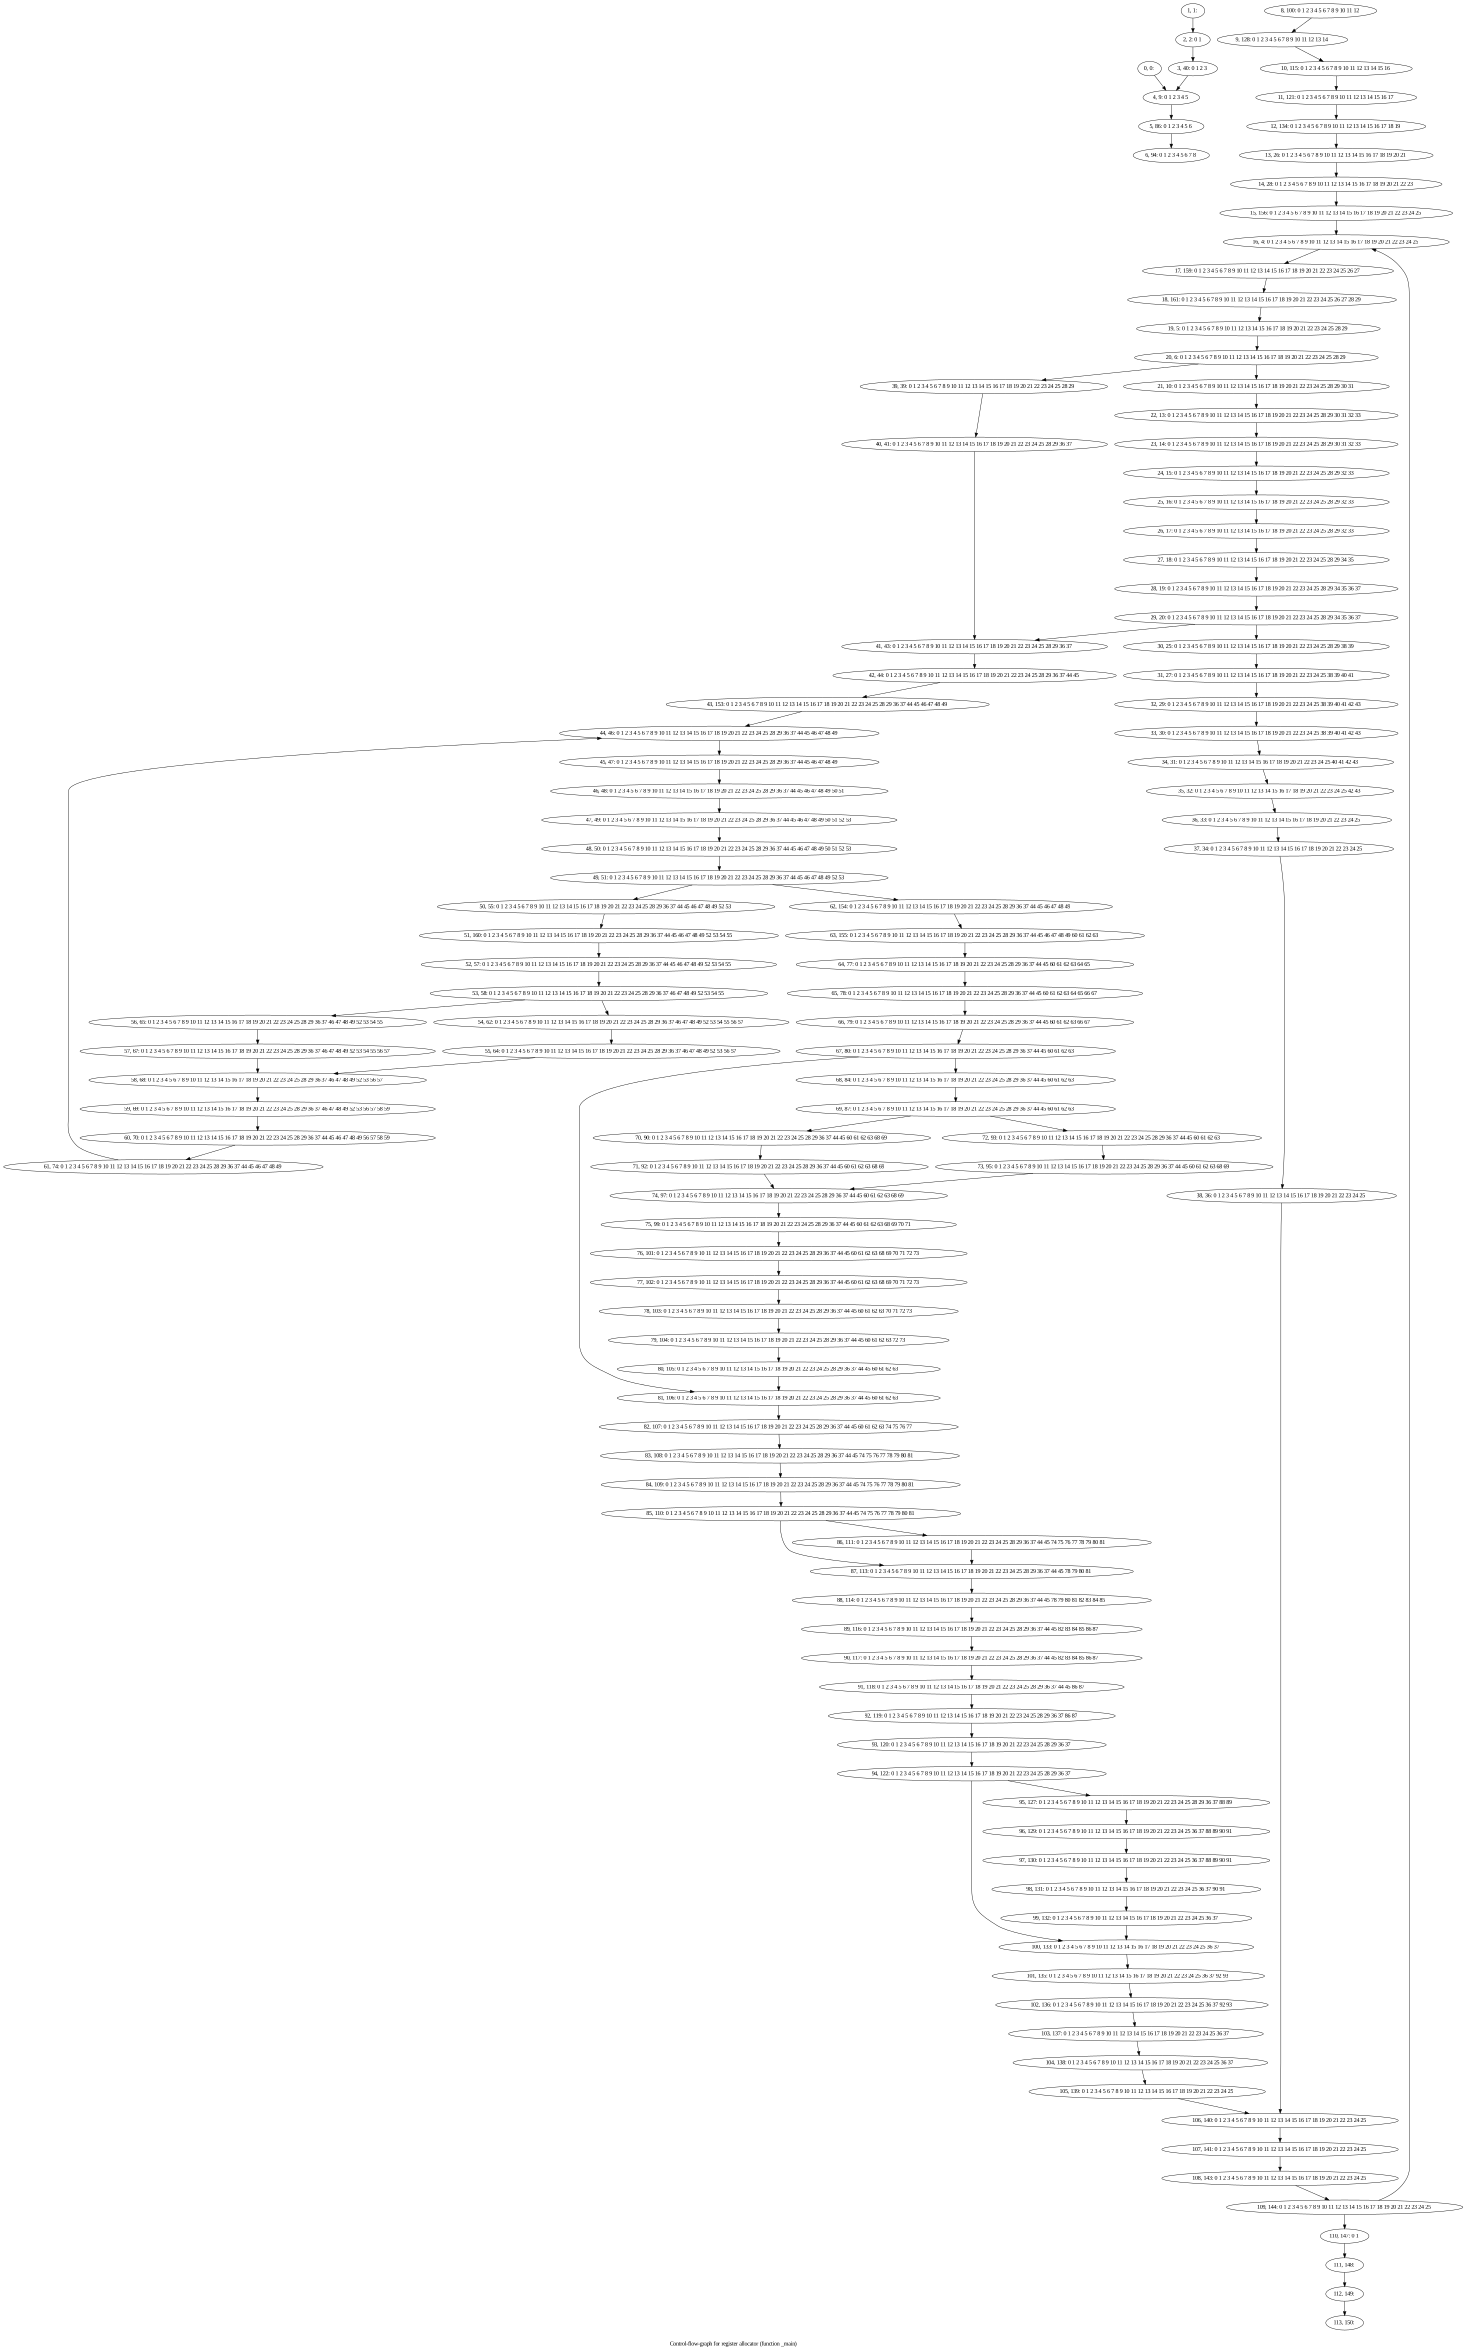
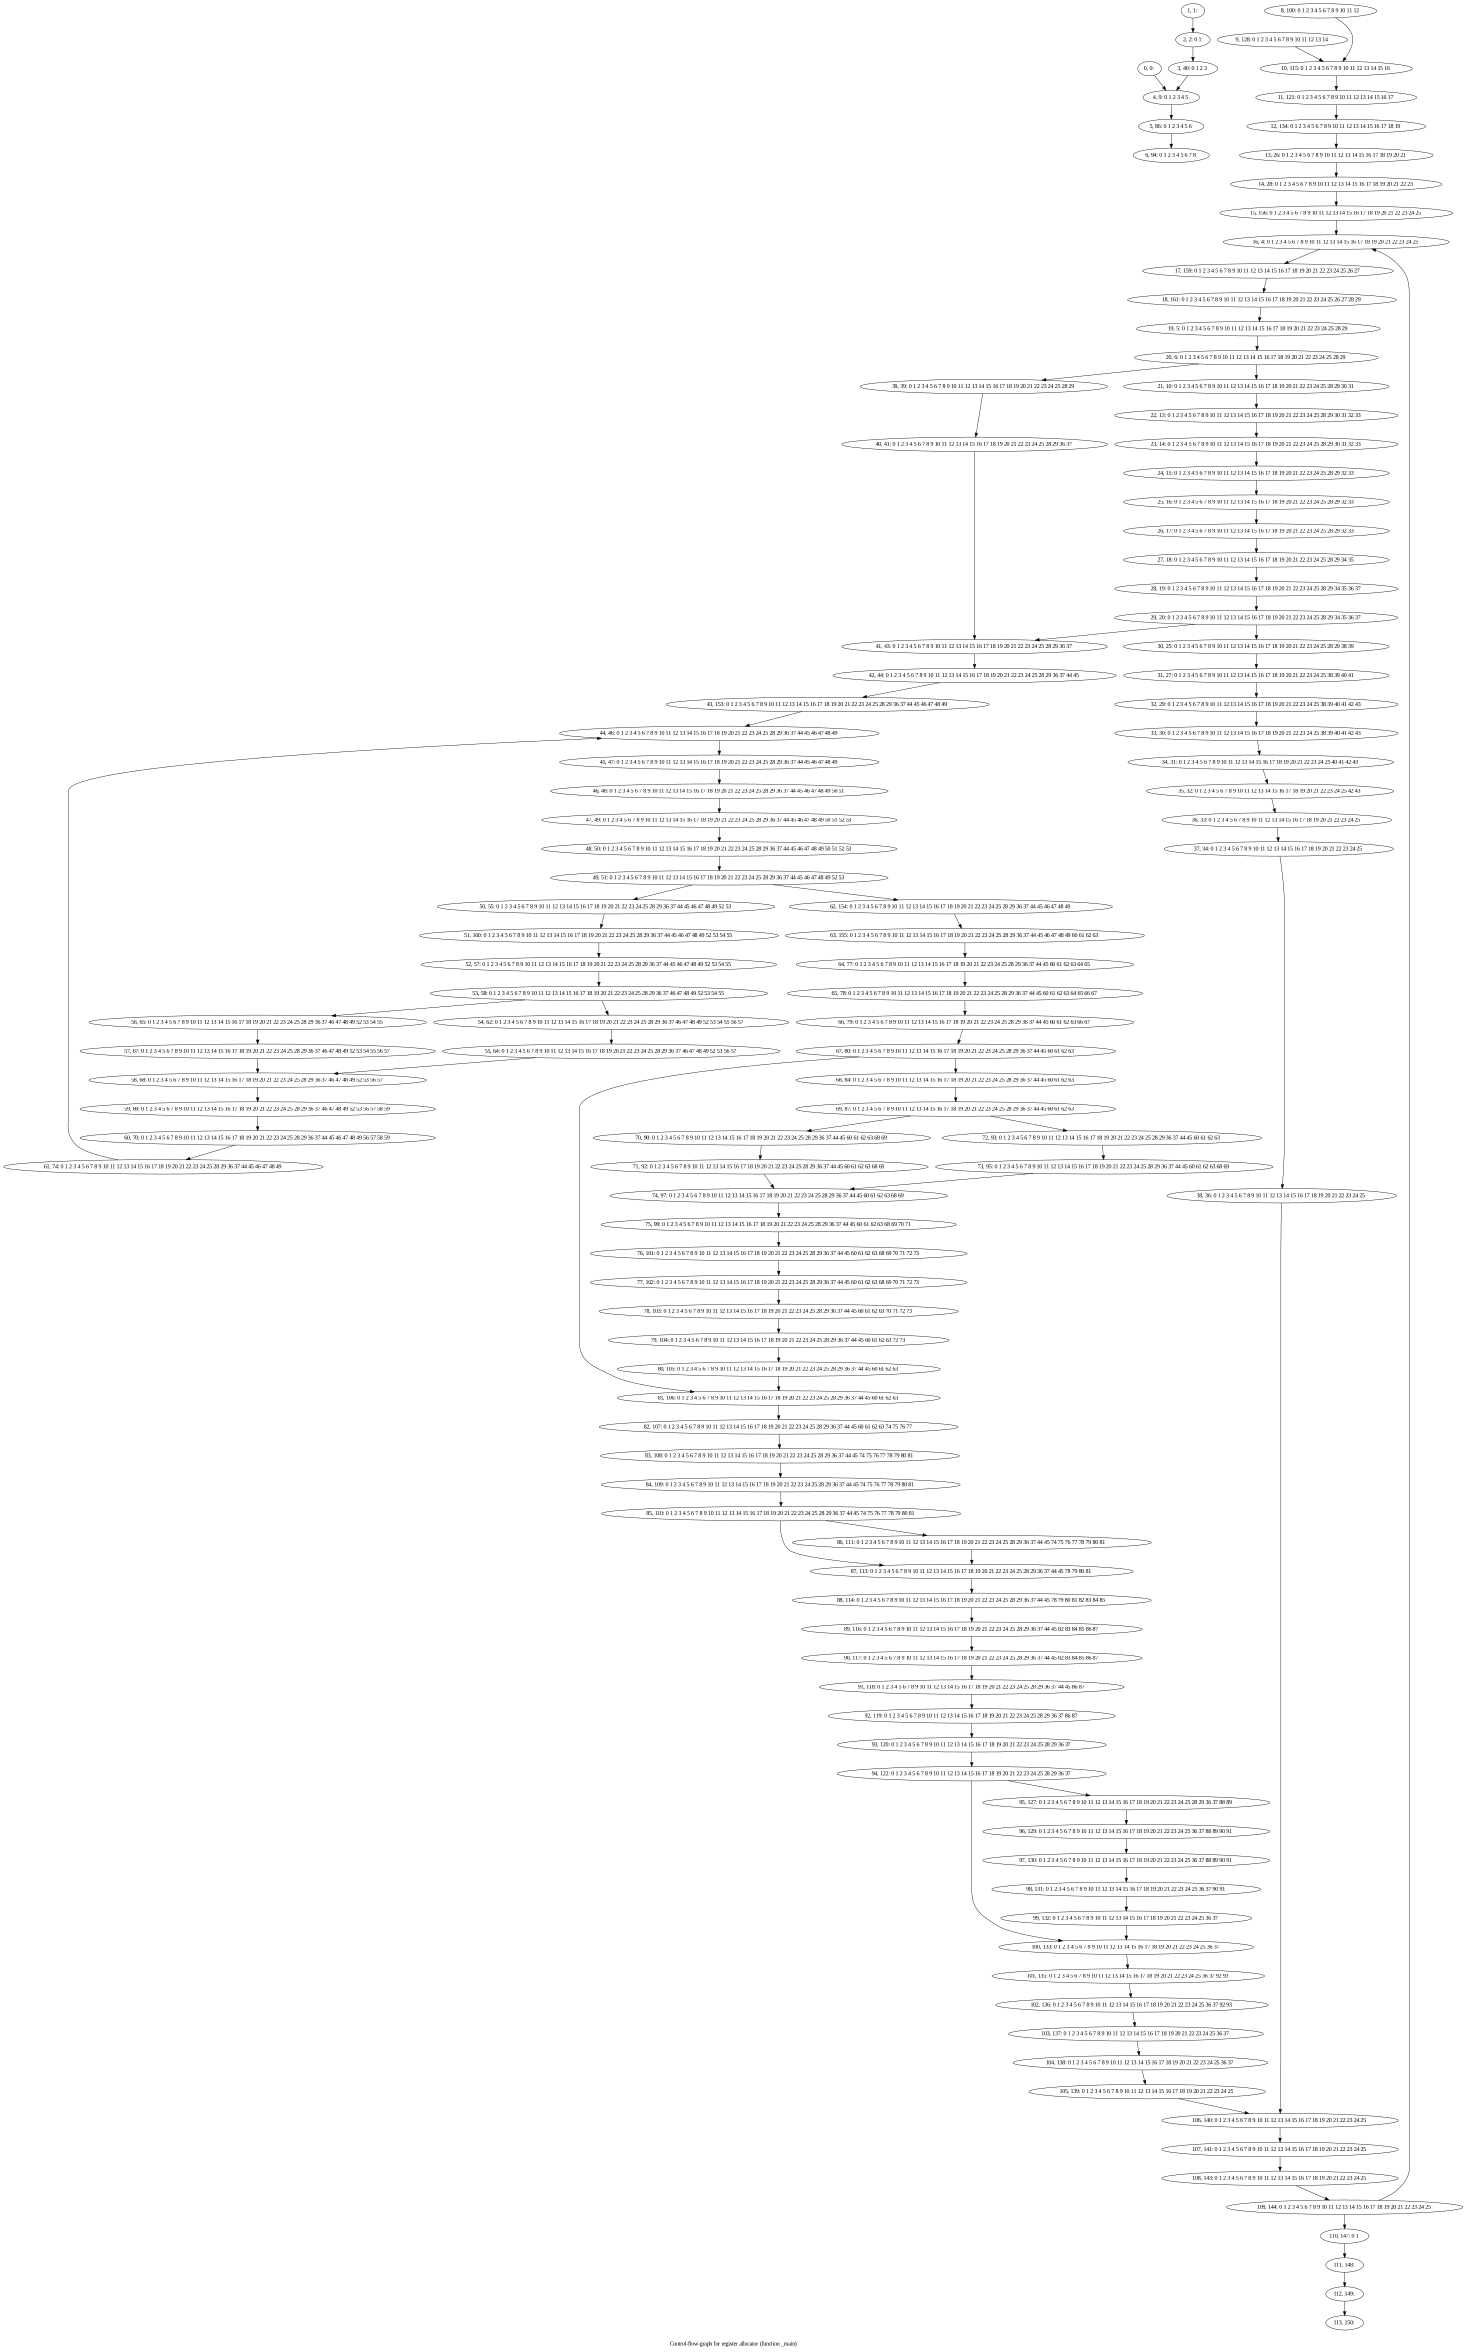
edge "8, 100: 0 1 2 3 4 5 6 7 8 9 10 11 12" -> "9, 128: 0 1 2 3 4 5 6 7 8 9 10 11 12 13 14": now "8, 100: 0 1 2 3 4 5 6 7 8 9 10 11 12" -> "10, 115: 0 1 2 3 4 5 6 7 8 9 10 11 12 13 14 15 16"
